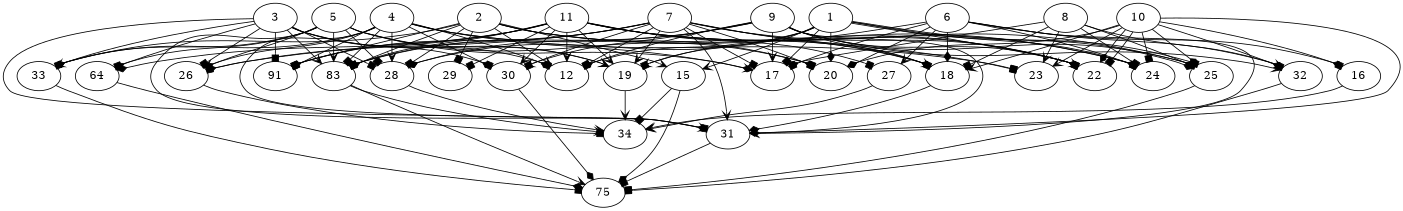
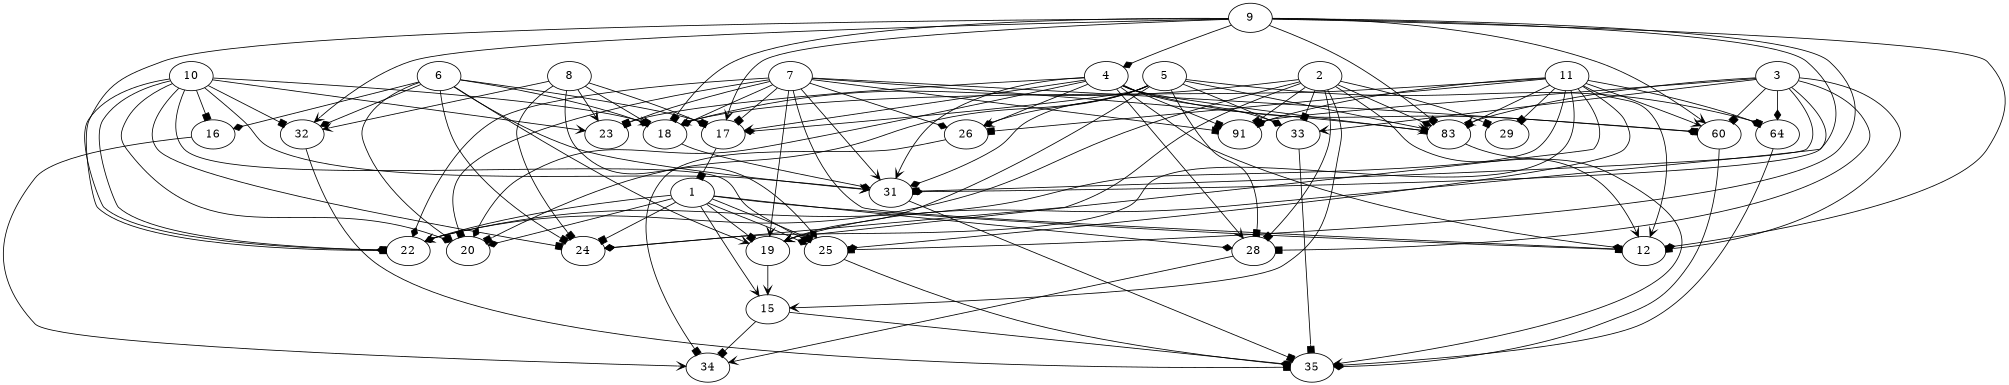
edge "9" -> "28": now "9" -> "4"
edge "1" -> "22": arrowhead box -> vee
edge "4" -> "83": arrowhead box -> vee
edge "1" -> "17": reversed
edge "3" -> "26": removed
node "30": label "30" -> "60"
node "27": removed
edge "19" -> "34": now "19" -> "15"
edge "83" -> "34": removed
node "75": label "75" -> "35"
